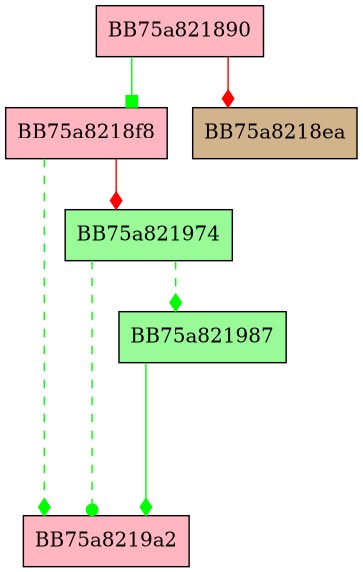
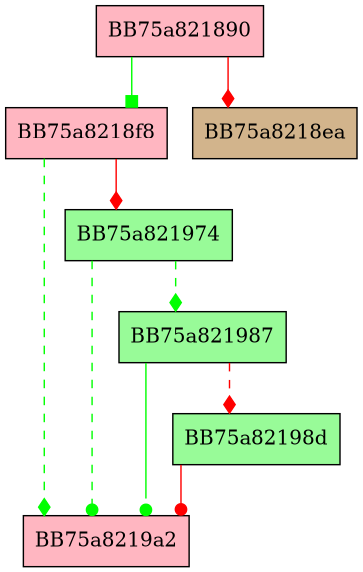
edge "BB75a821987" -> "BB75a8219a2": arrowhead diamond -> dot
node "BB75a82198d": added
